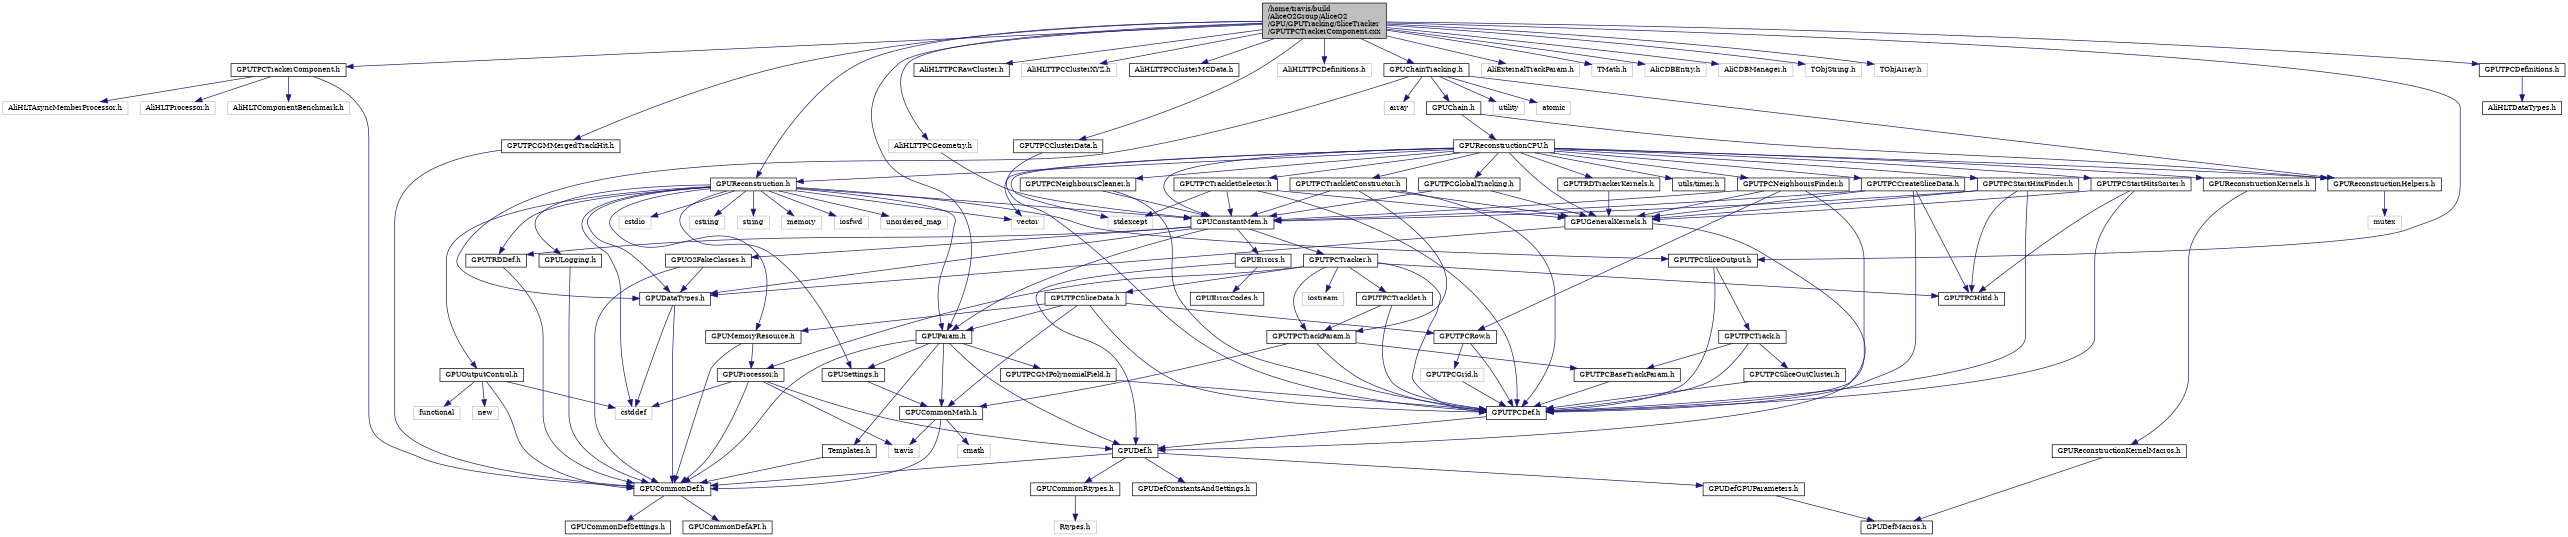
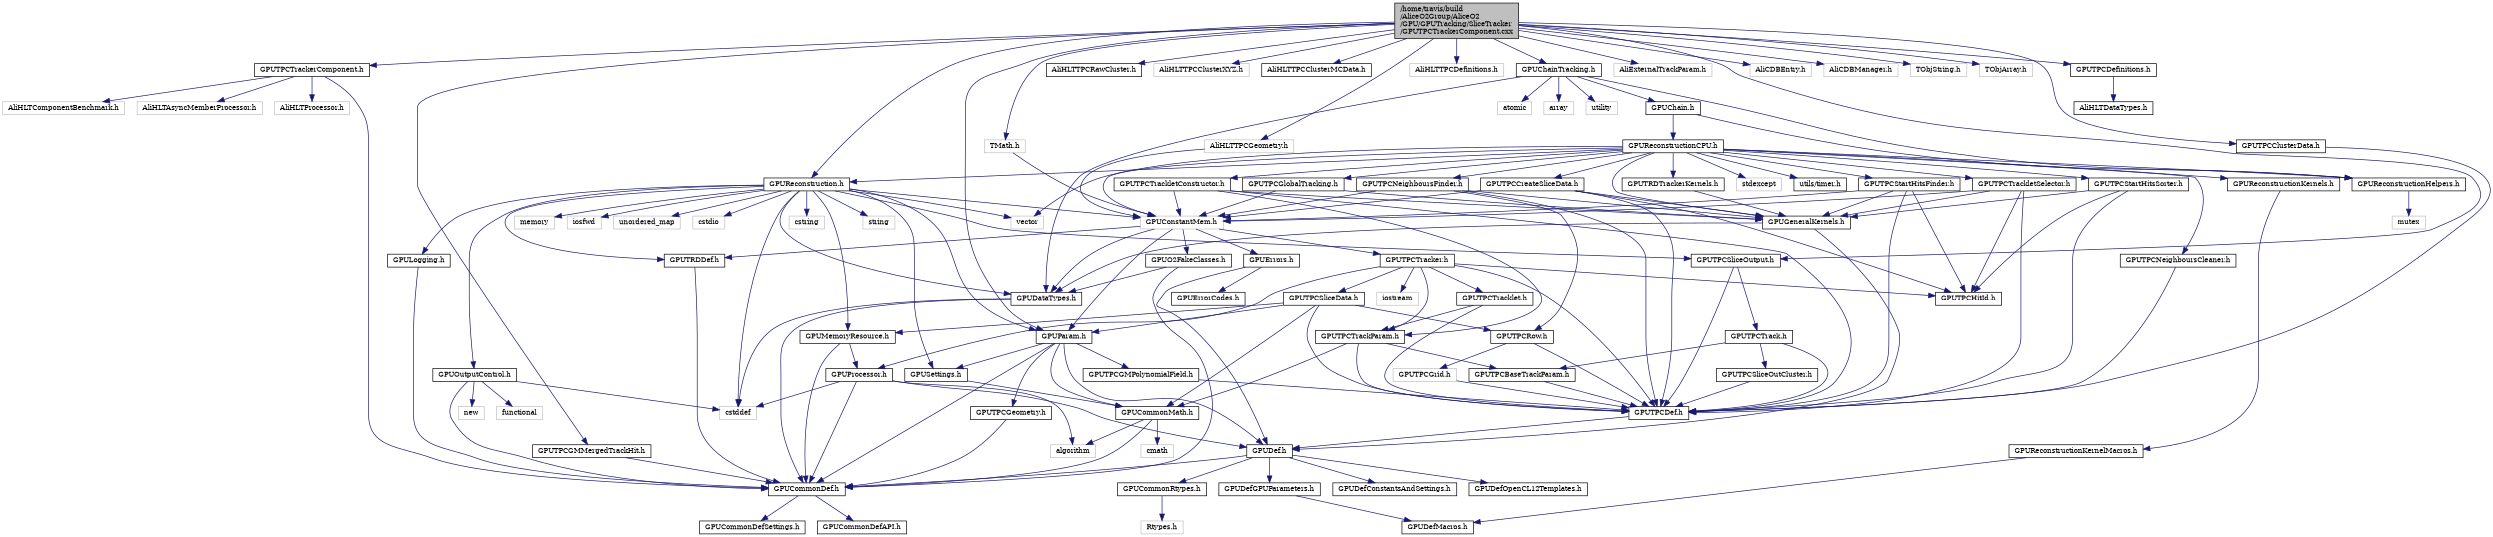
edge "GPUTPCTrackletSelector.h" -> "stdexcept": now "GPUTPCTrackletSelector.h" -> "GPUTPCHitId.h"
edge "GPUTPCNeighboursCleaner.h" -> "GPUConstantMem.h": now "TMath.h" -> "GPUConstantMem.h"
node "GPUConstantMem.h": color black -> grey75
node "Templates.h": label "Templates.h" -> "GPUTPCGeometry.h"
node "travis": label "travis" -> "algorithm"
node "GPUDefOpenCL12Templates.h": added
